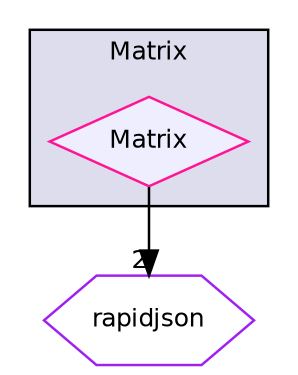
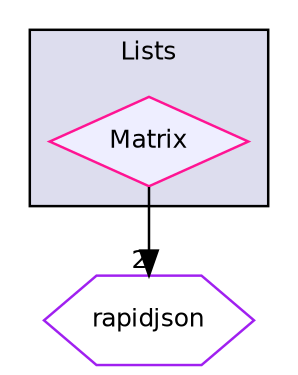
cluster "Matrix": label "Matrix" -> "Lists"
